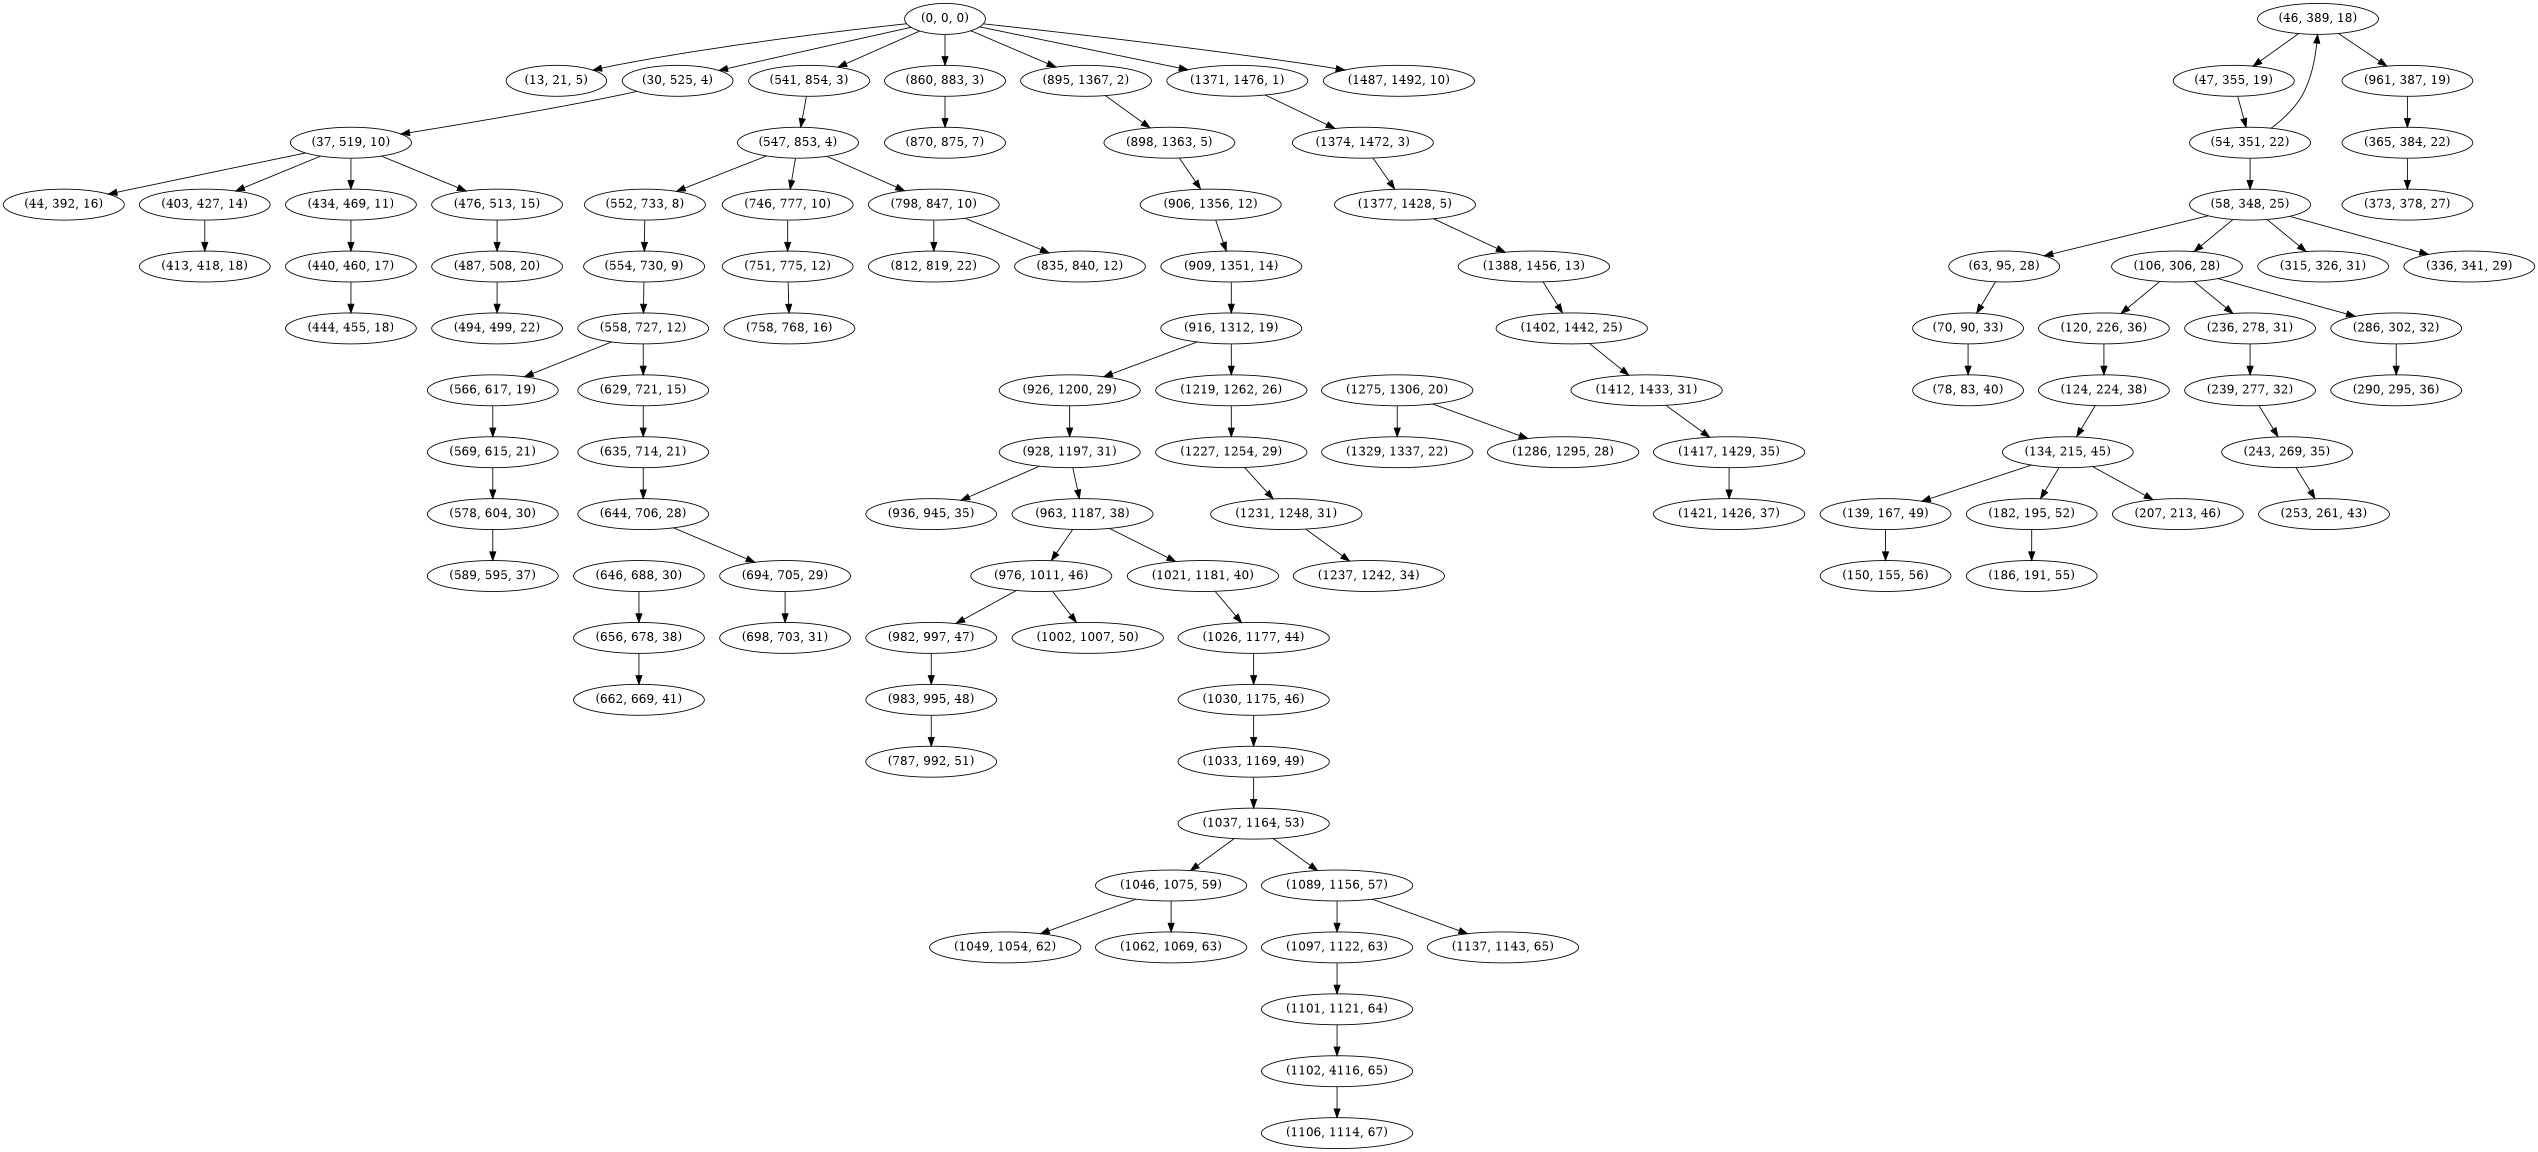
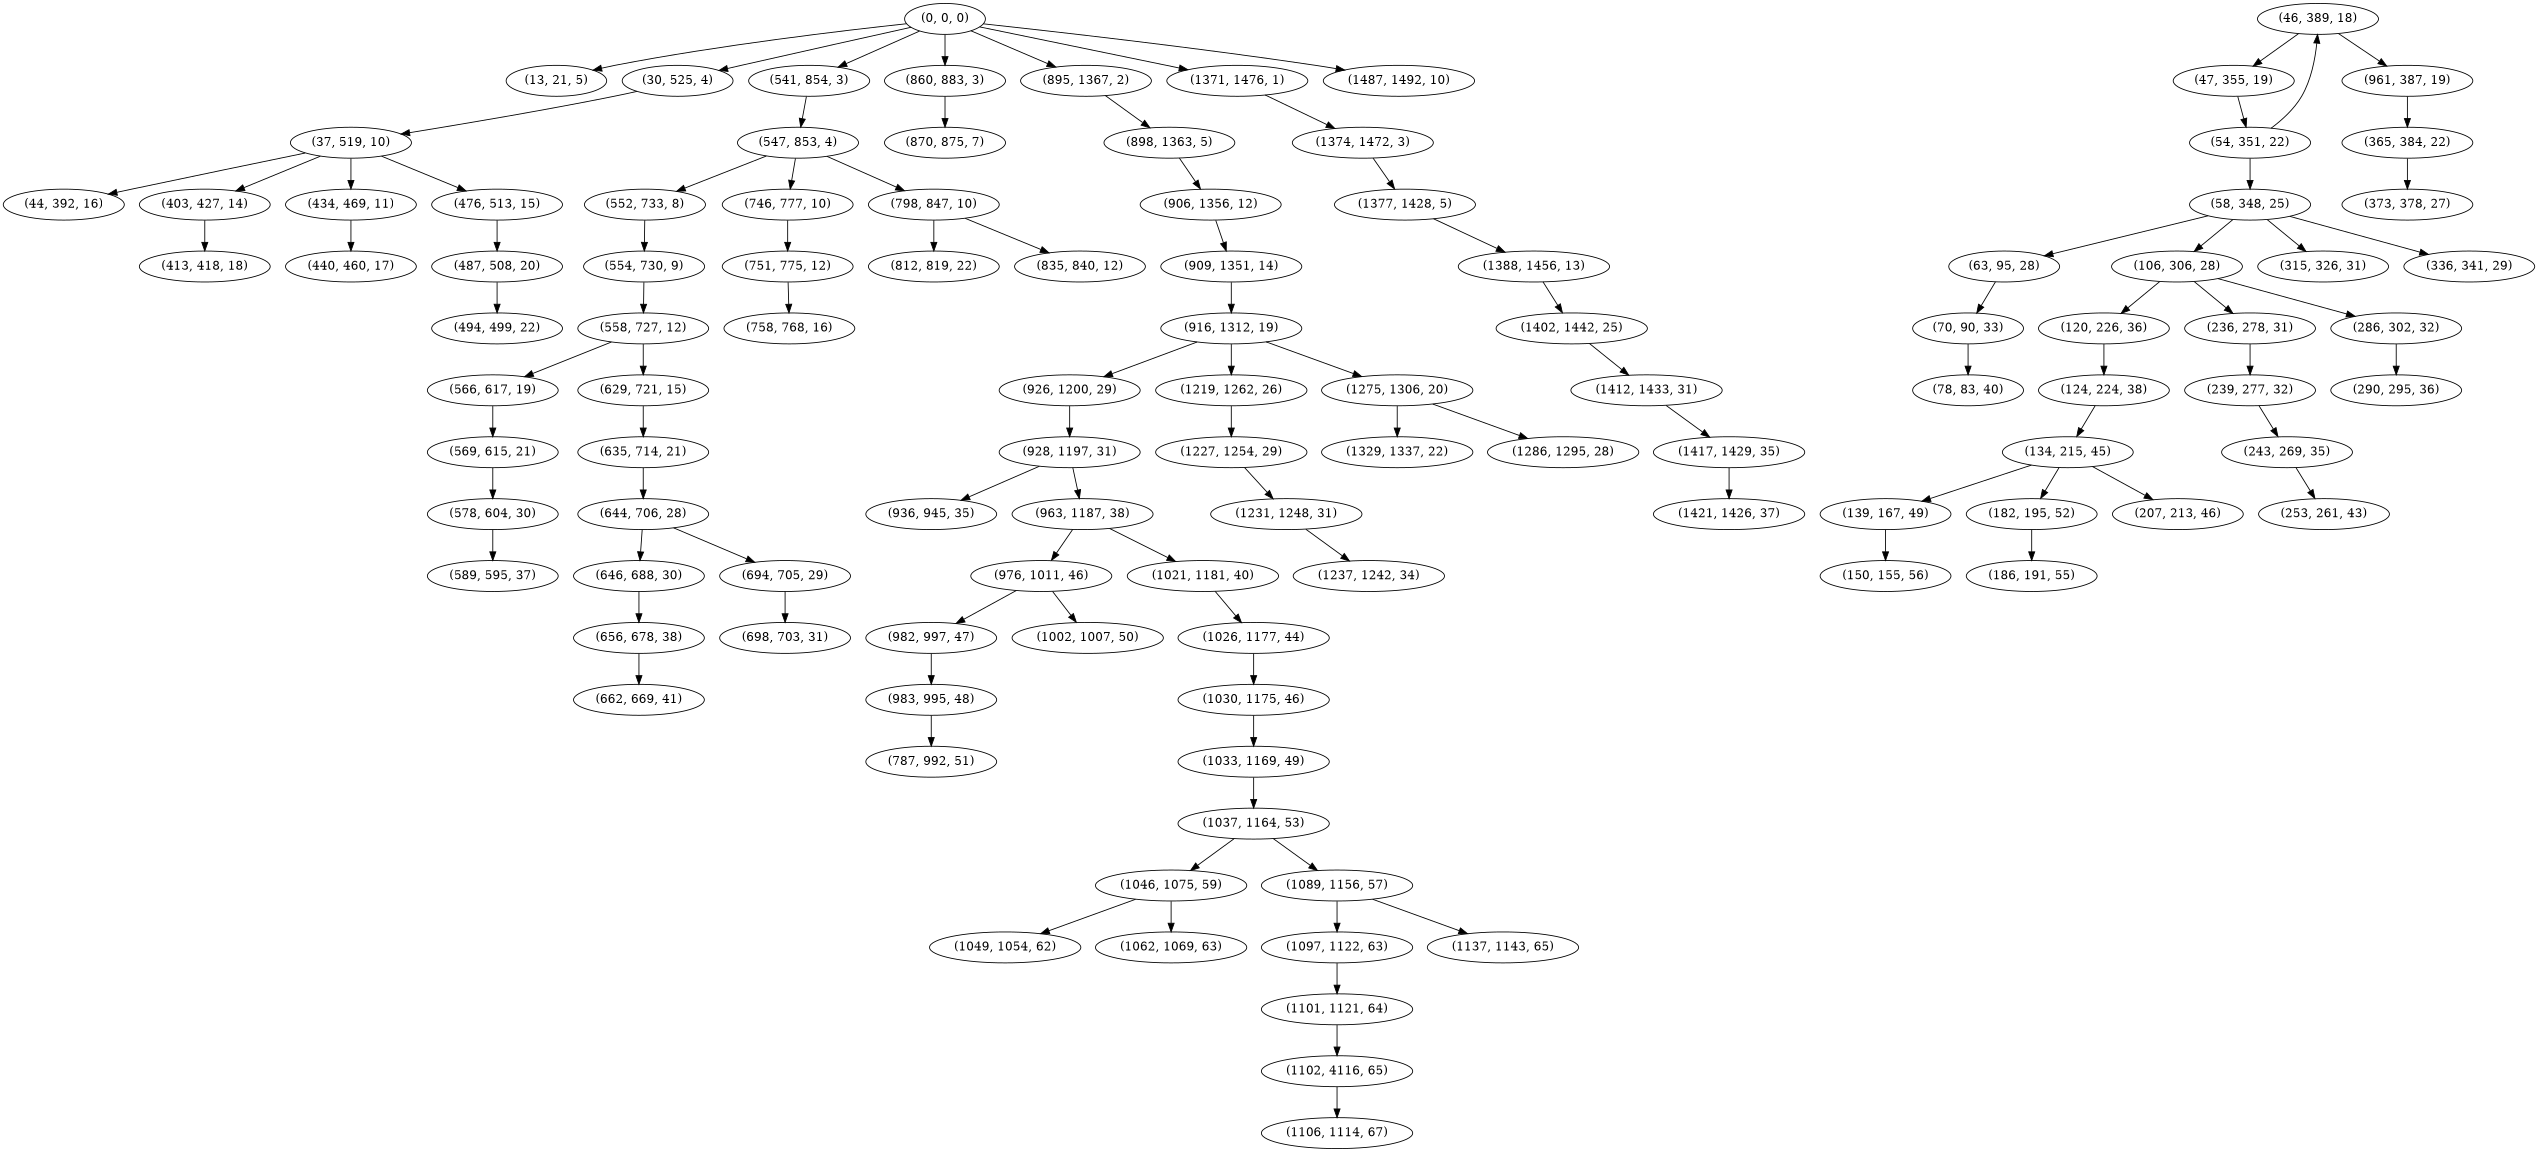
node "(444, 455, 18)": removed
edge "(916, 1312, 19)" -> "(1275, 1306, 20)": added
edge "(644, 706, 28)" -> "(646, 688, 30)": added
